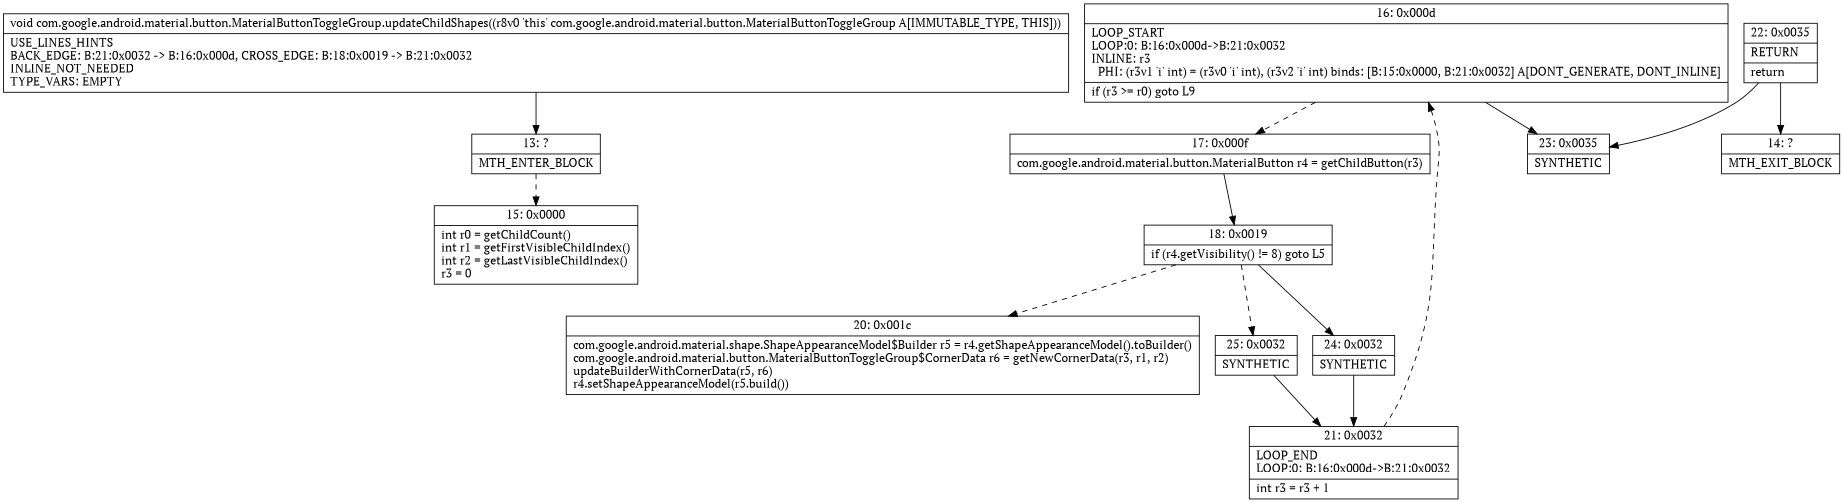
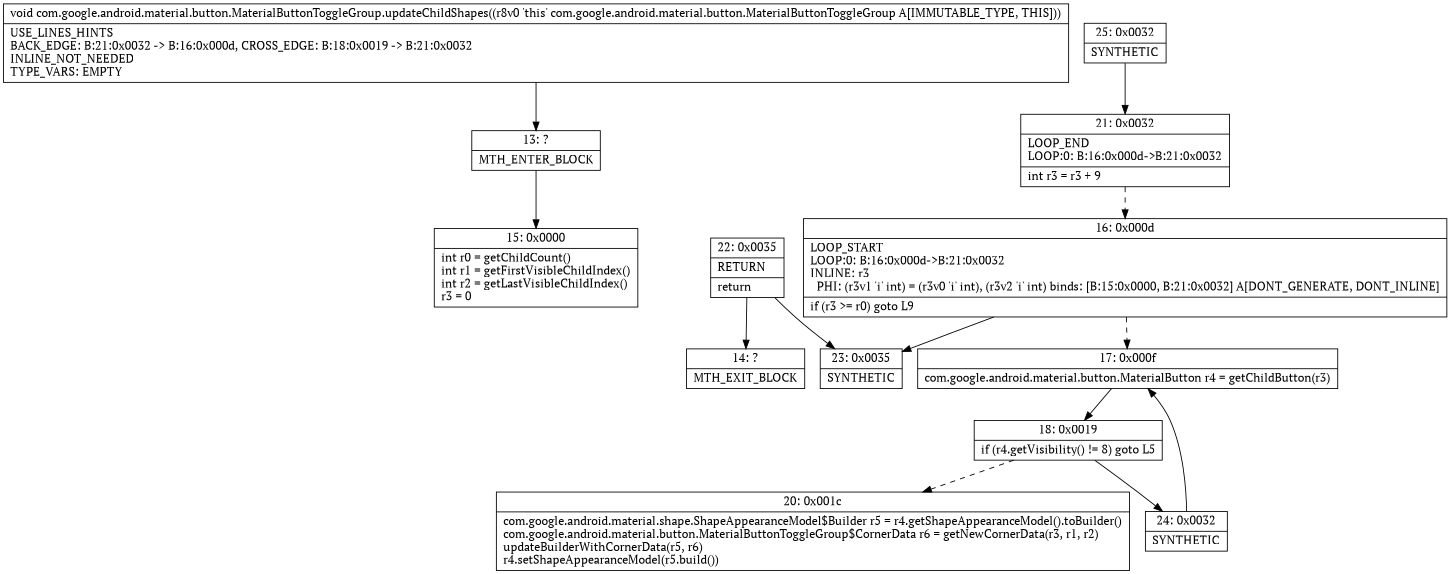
edge "13: ?" -> "15: 0x0000": style dashed -> solid
edge "18: 0x0019" -> "25: 0x0032": removed
edge "24: 0x0032" -> "21: 0x0032": now "24: 0x0032" -> "17: 0x000f"
node "21: 0x0032": text "int r3 = r3 + 1" -> "int r3 = r3 + 9"
